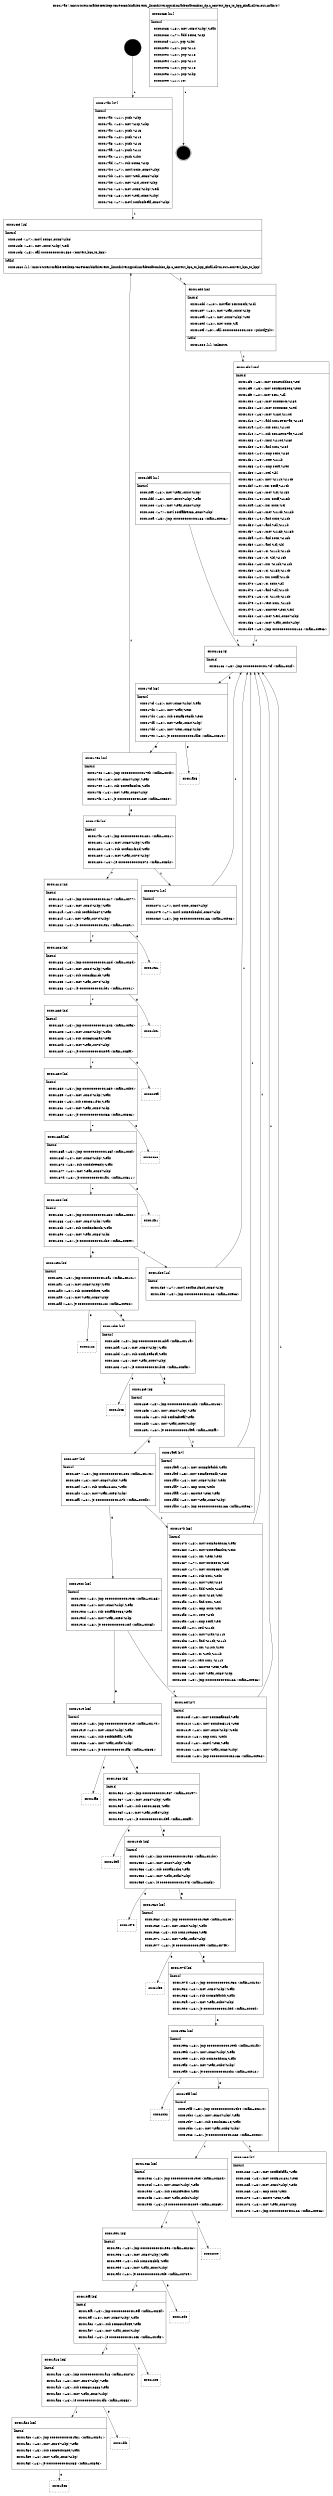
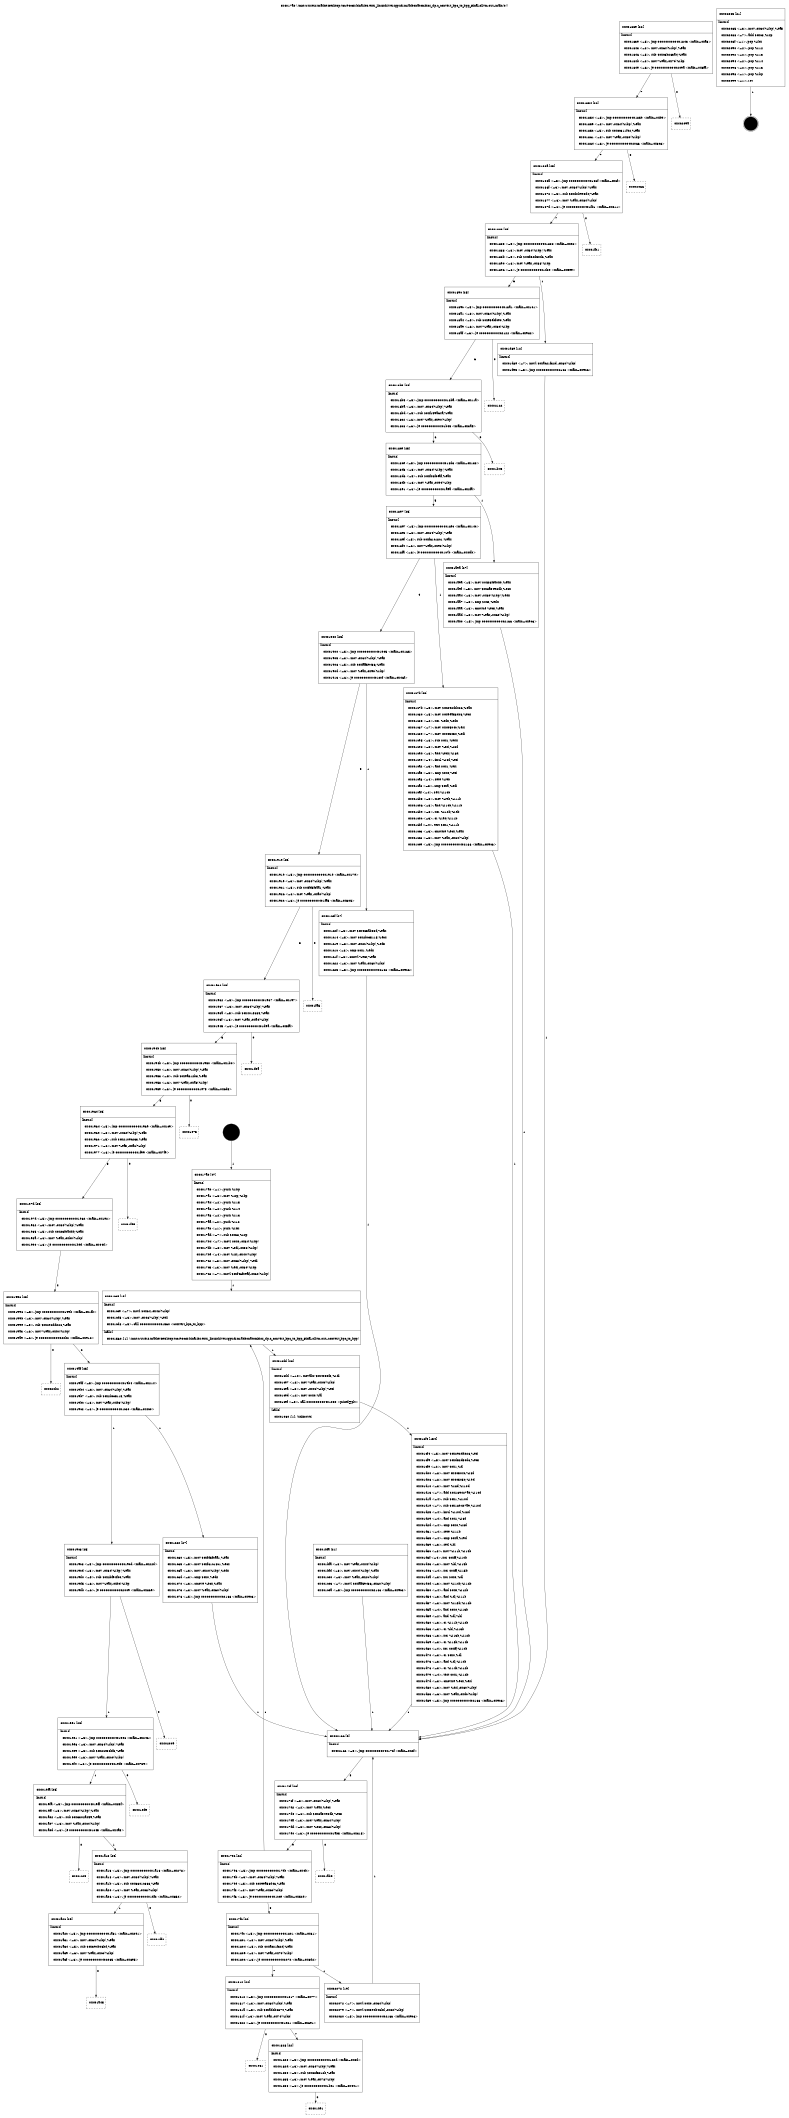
edge "0x401828 [22]" -> "0x40183e [22]": removed, label "7"
